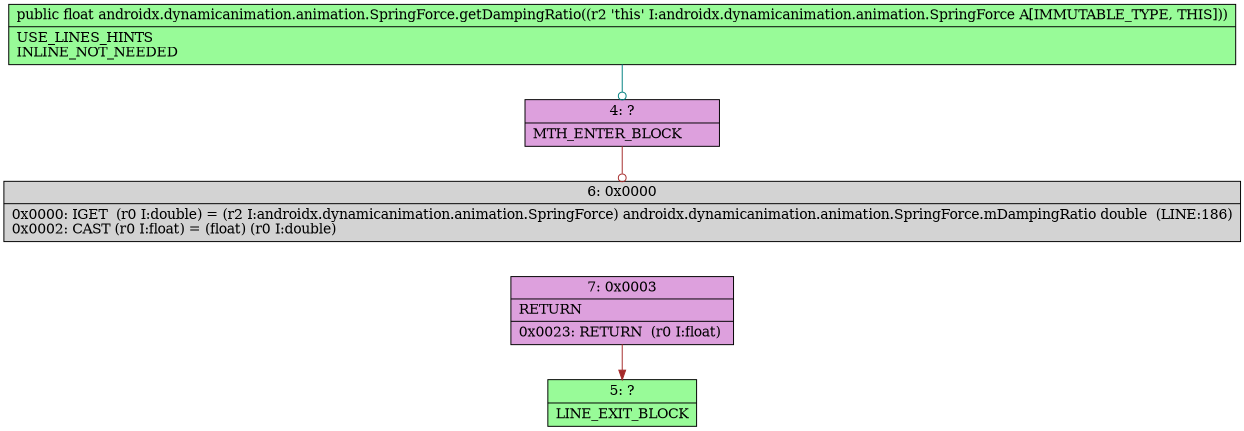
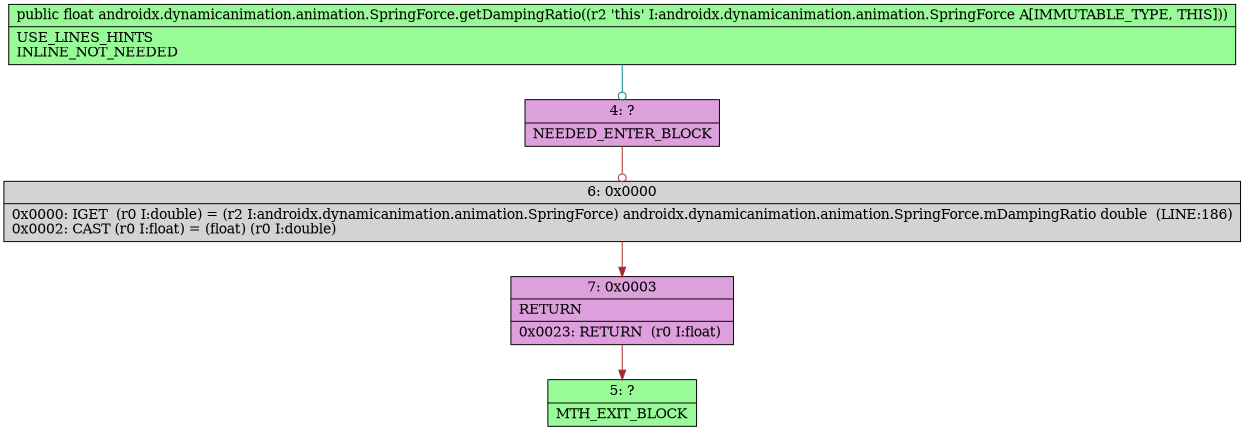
node "4: ?": text "MTH_ENTER_BLOCK" -> "NEEDED_ENTER_BLOCK"
edge "6: 0x0000" -> "7: 0x0003": added
node "5: ?": text "LINE_EXIT_BLOCK" -> "MTH_EXIT_BLOCK"
